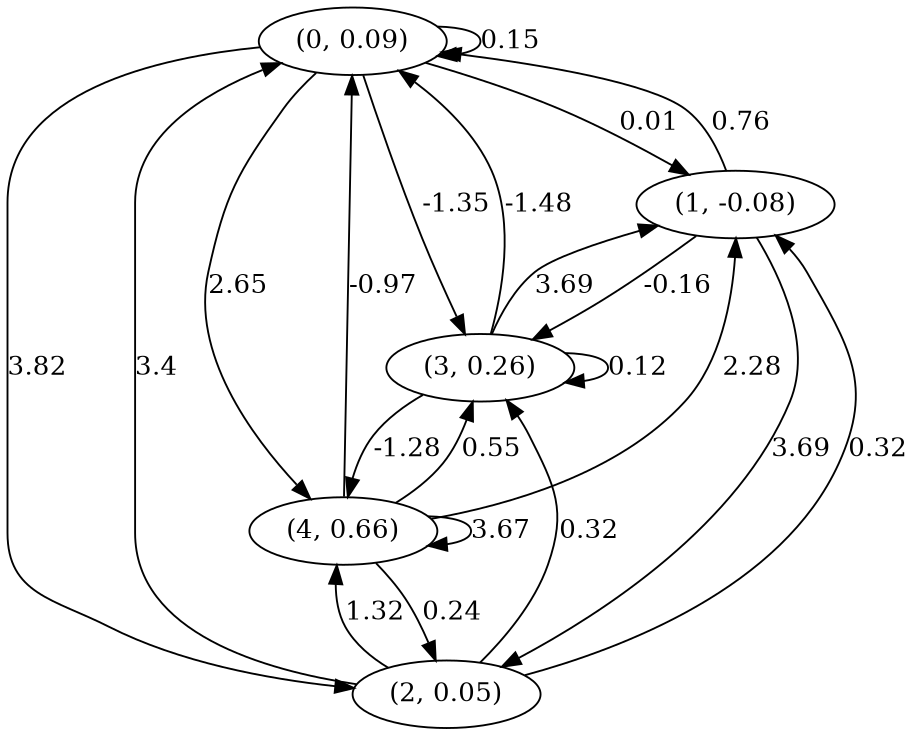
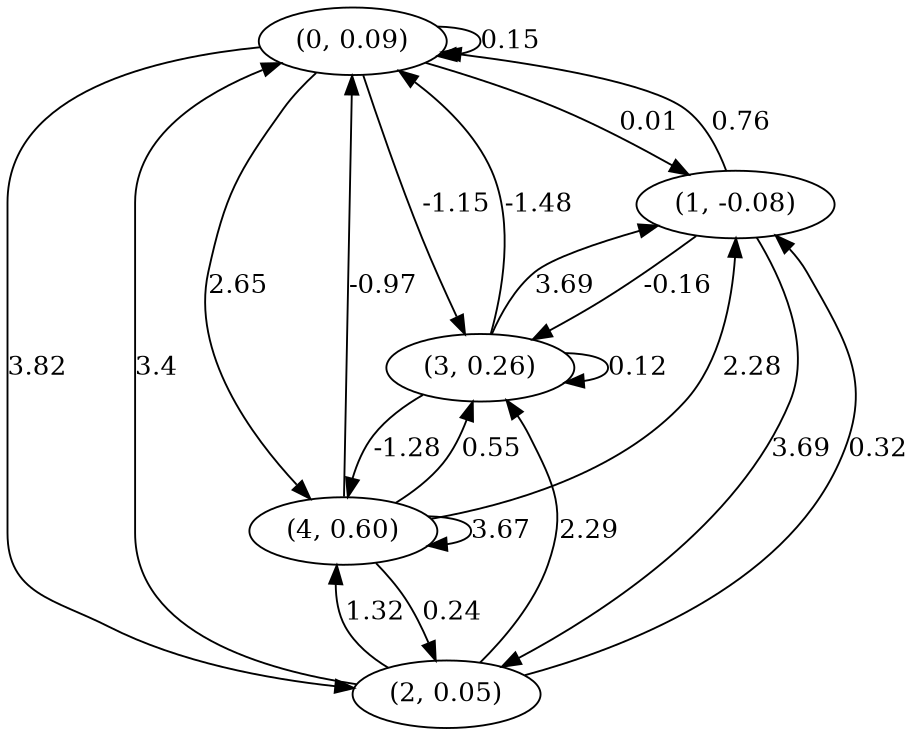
edge "(0, 0.09)" -> "(3, 0.26)": label "-1.35" -> "-1.15"
node "(4, 0.66)": label "(4, 0.66)" -> "(4, 0.60)"
edge "(2, 0.05)" -> "(3, 0.26)": label "0.32" -> "2.29"
